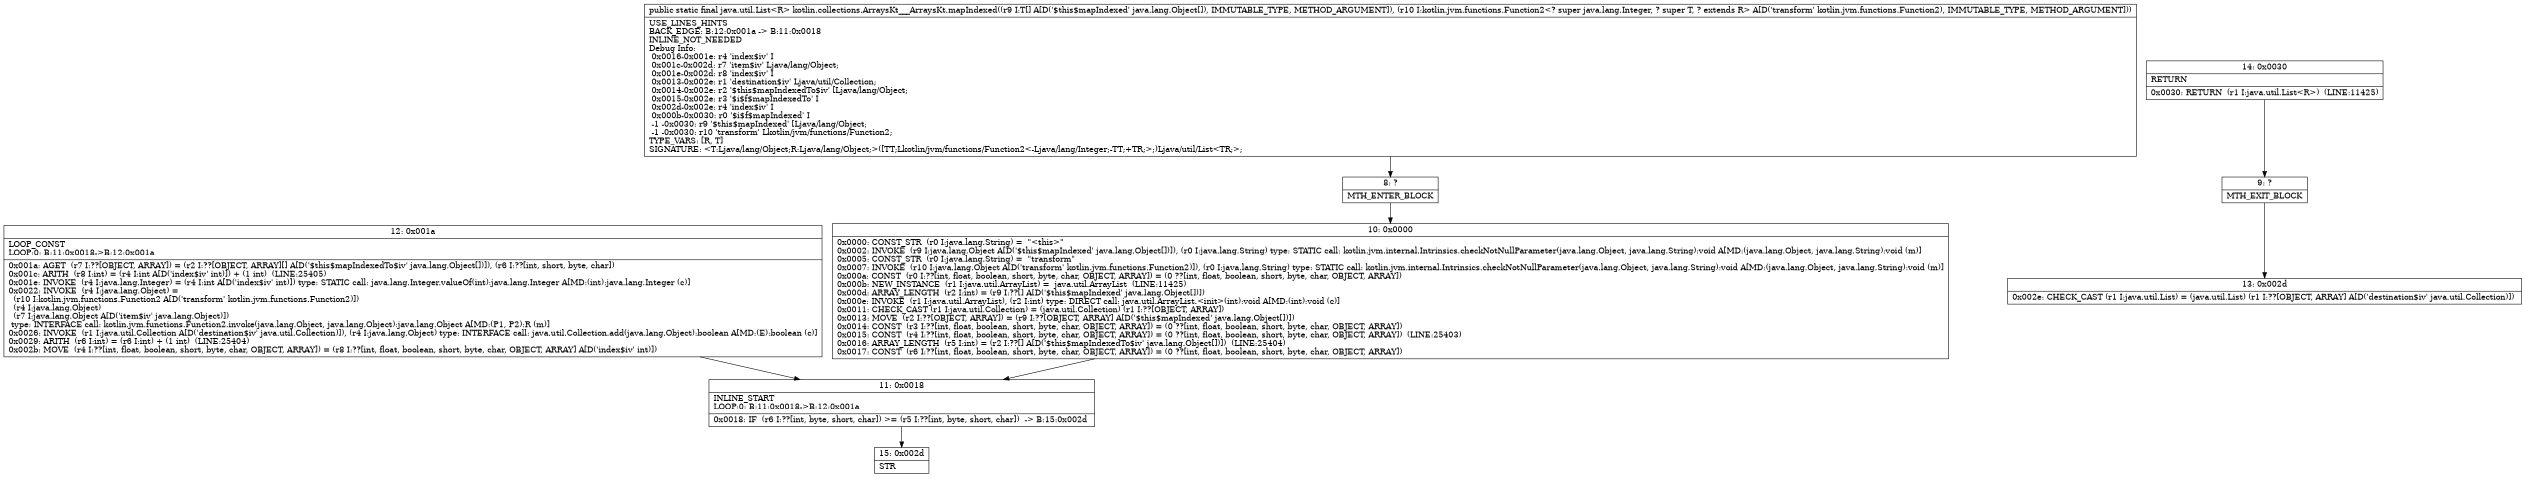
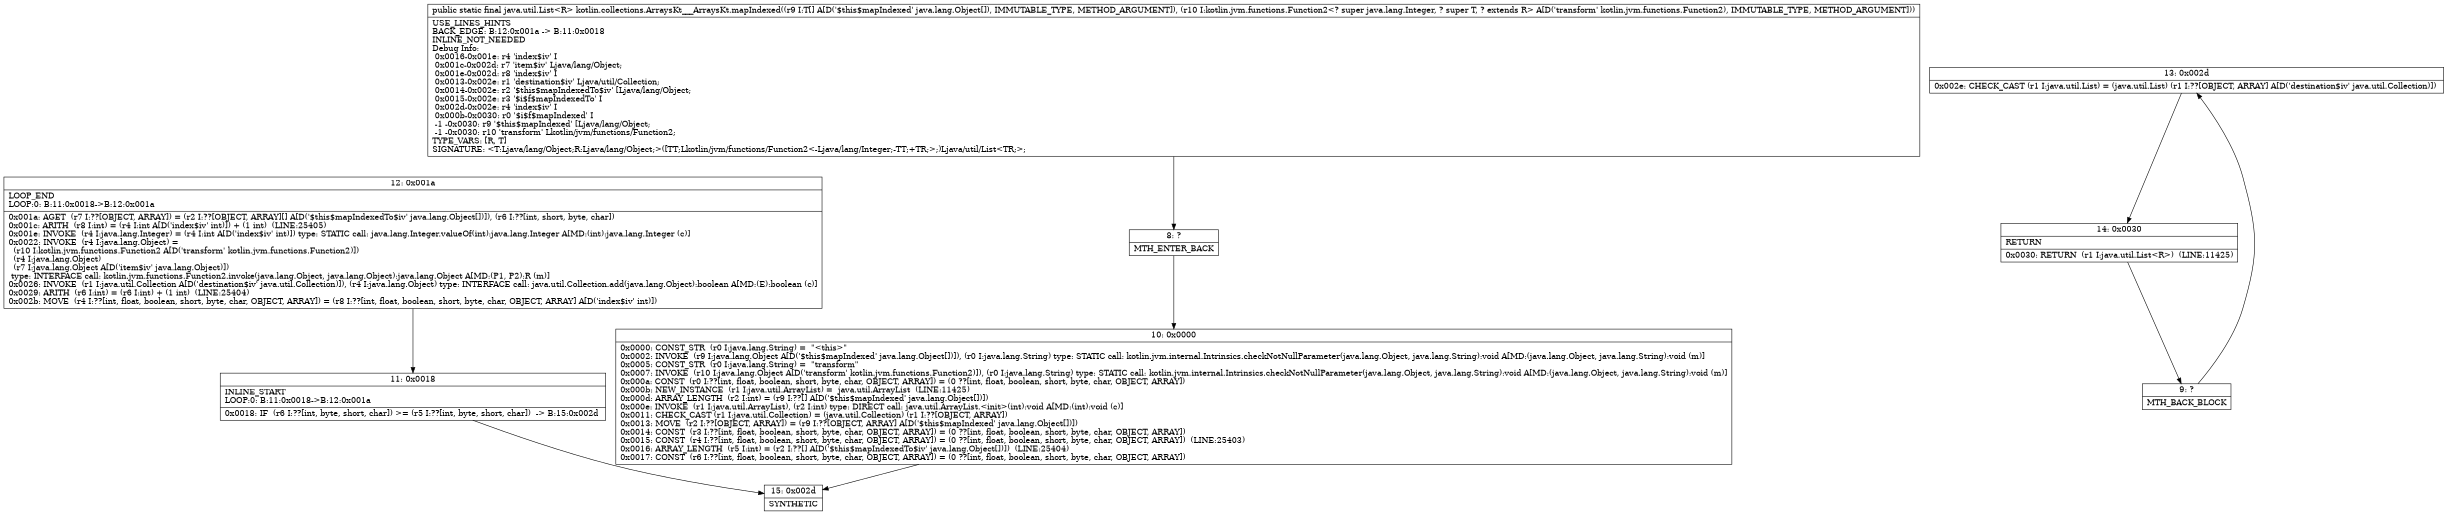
edge "13: 0x002d" -> "14: 0x0030": added
node "8: ?": text "MTH_ENTER_BLOCK" -> "MTH_ENTER_BACK"
node "9: ?": text "MTH_EXIT_BLOCK" -> "MTH_BACK_BLOCK"
node "12: 0x001a": text "LOOP_CONST" -> "LOOP_END"
edge "10: 0x0000" -> "11: 0x0018": now "10: 0x0000" -> "15: 0x002d"
node "15: 0x002d": text "STR" -> "SYNTHETIC"
